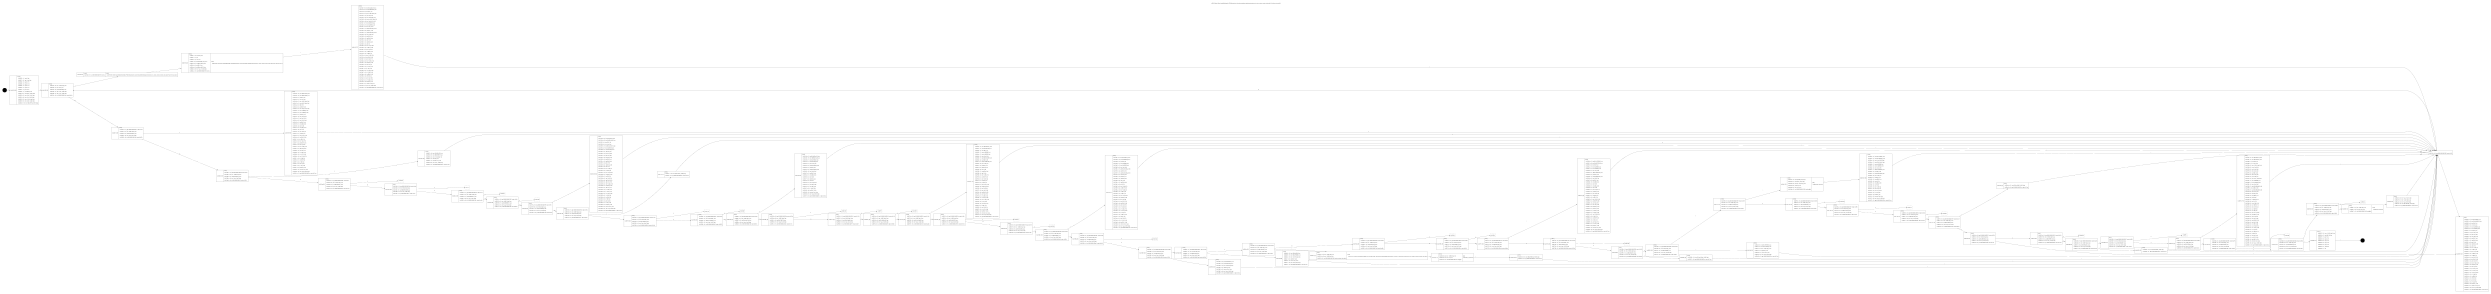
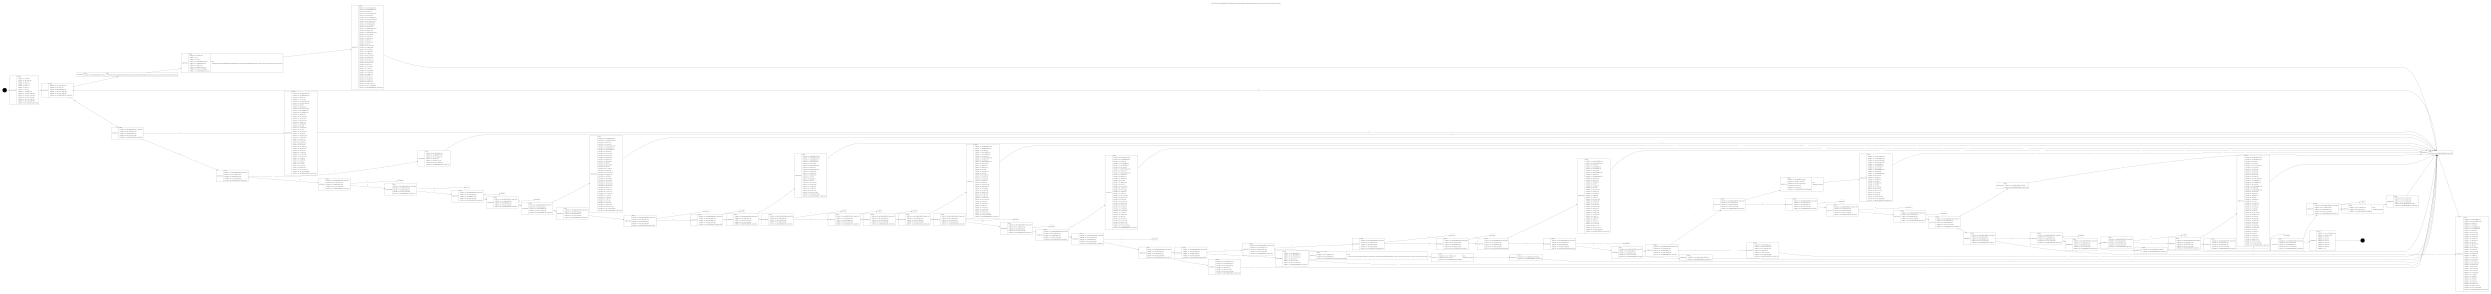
node "0x401c2c [15]": removed
